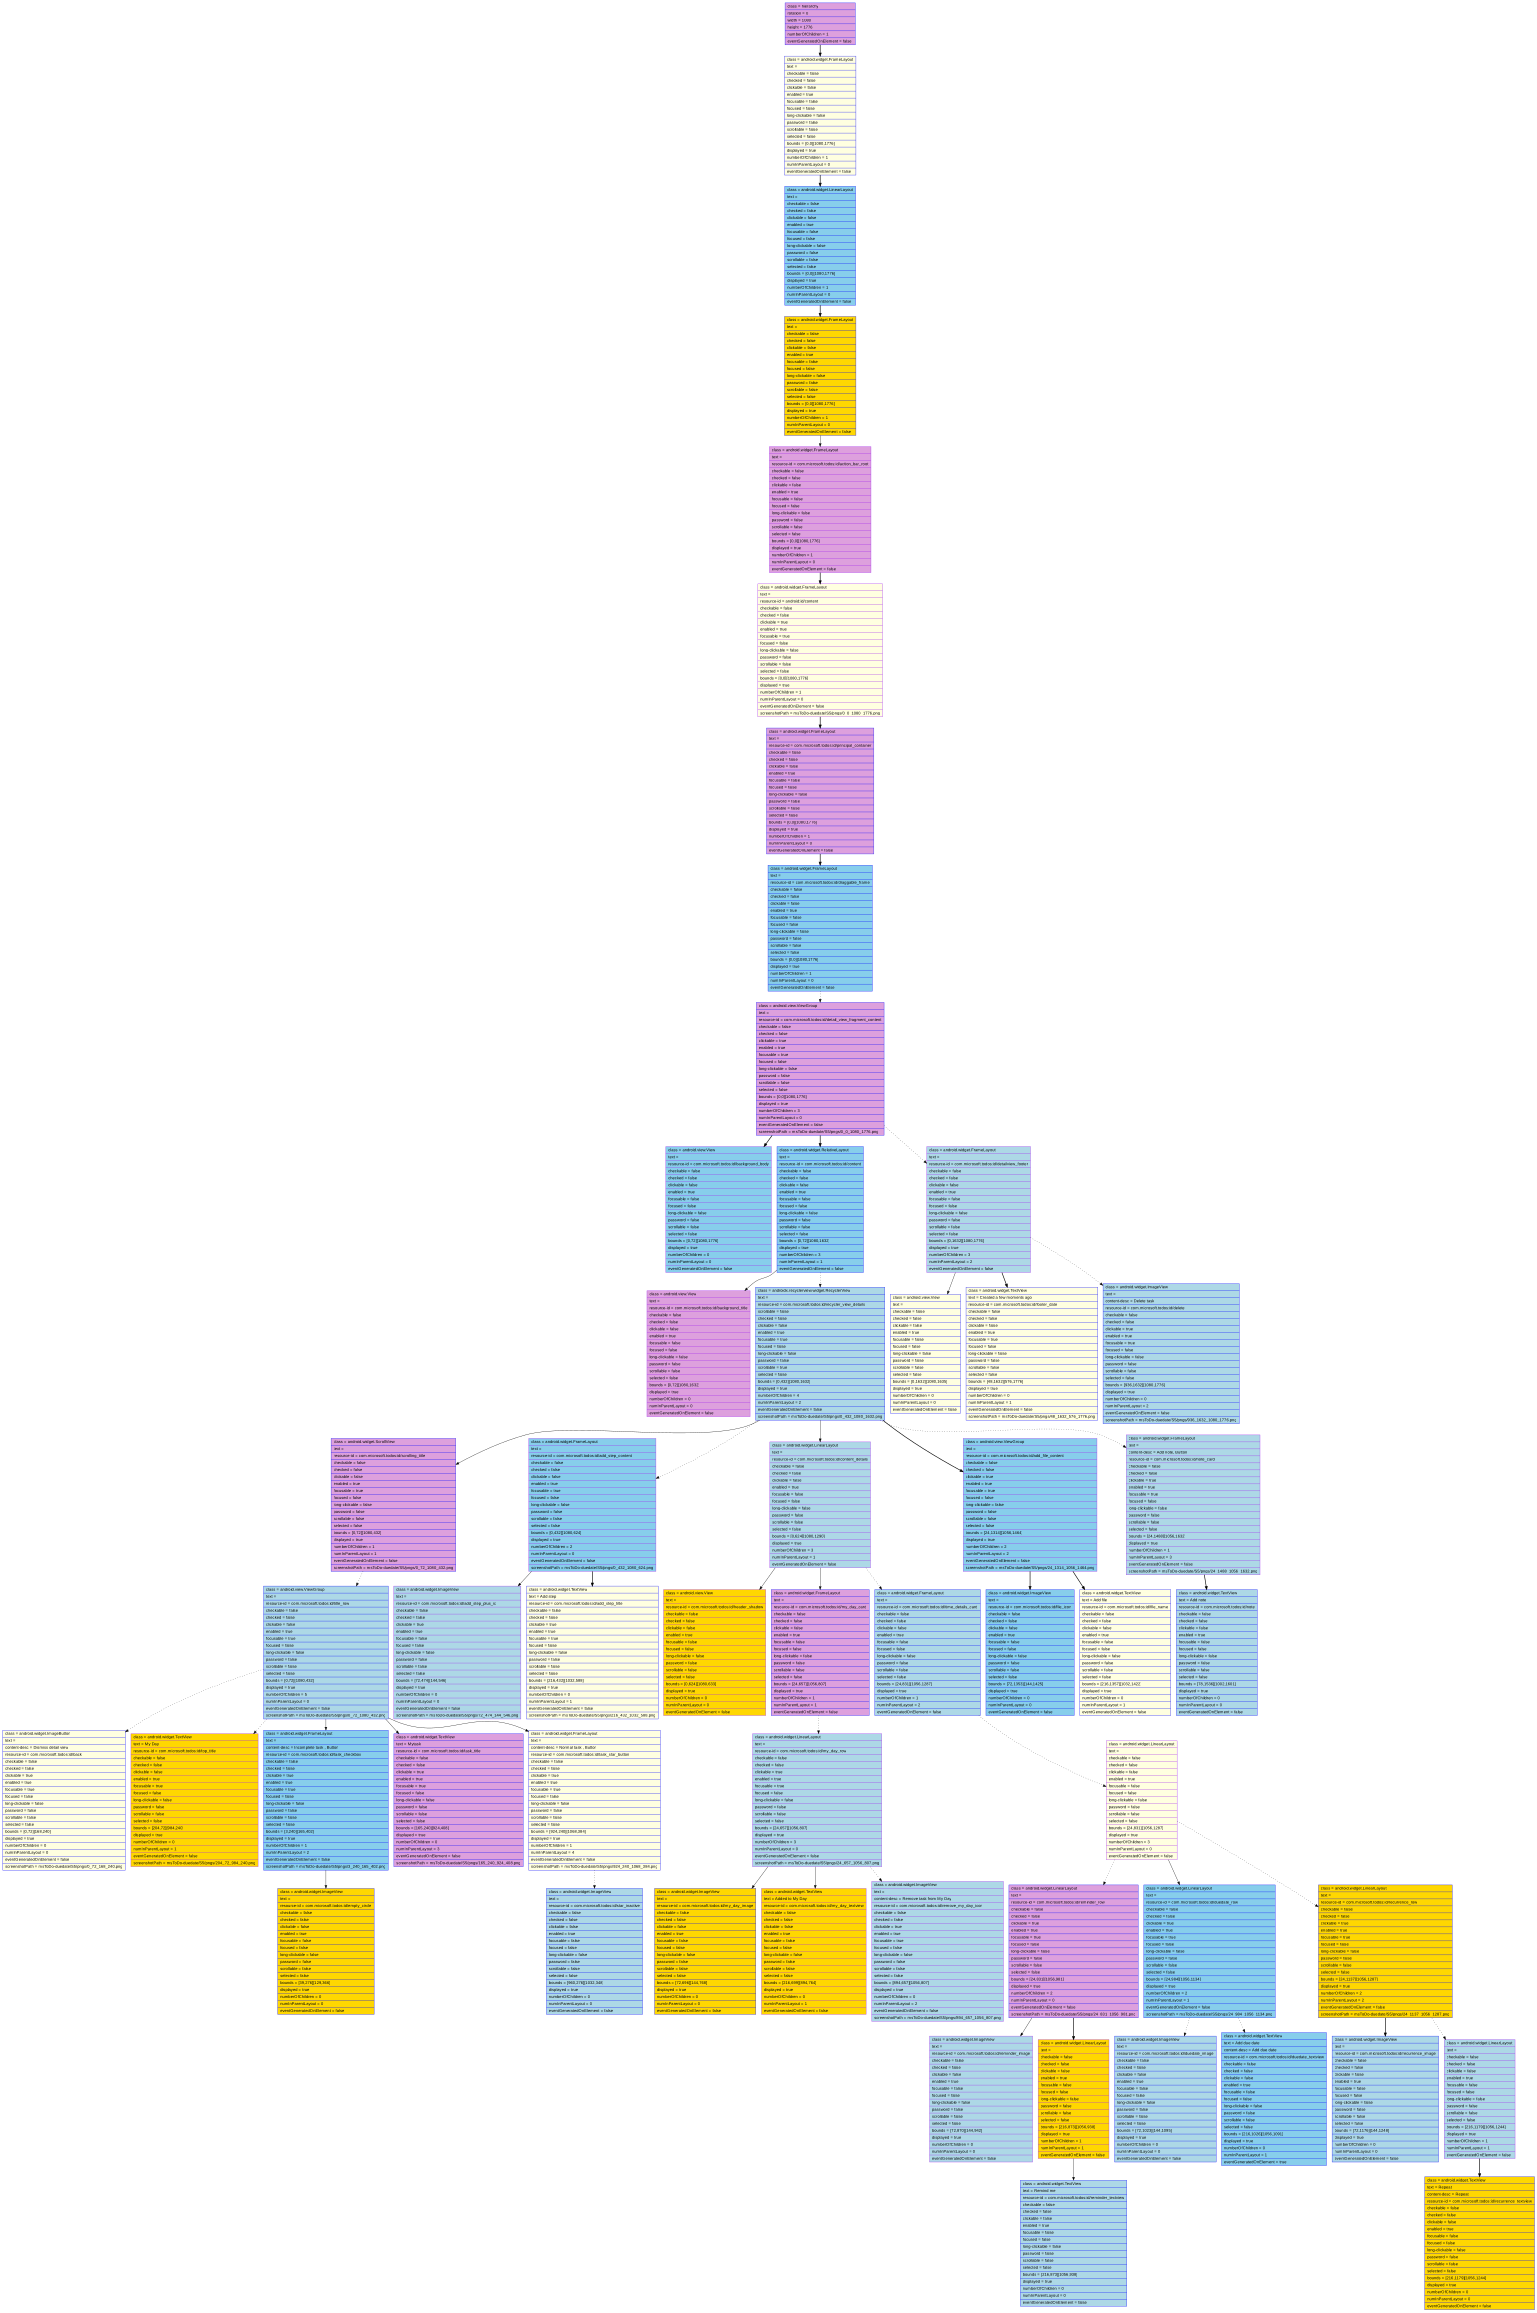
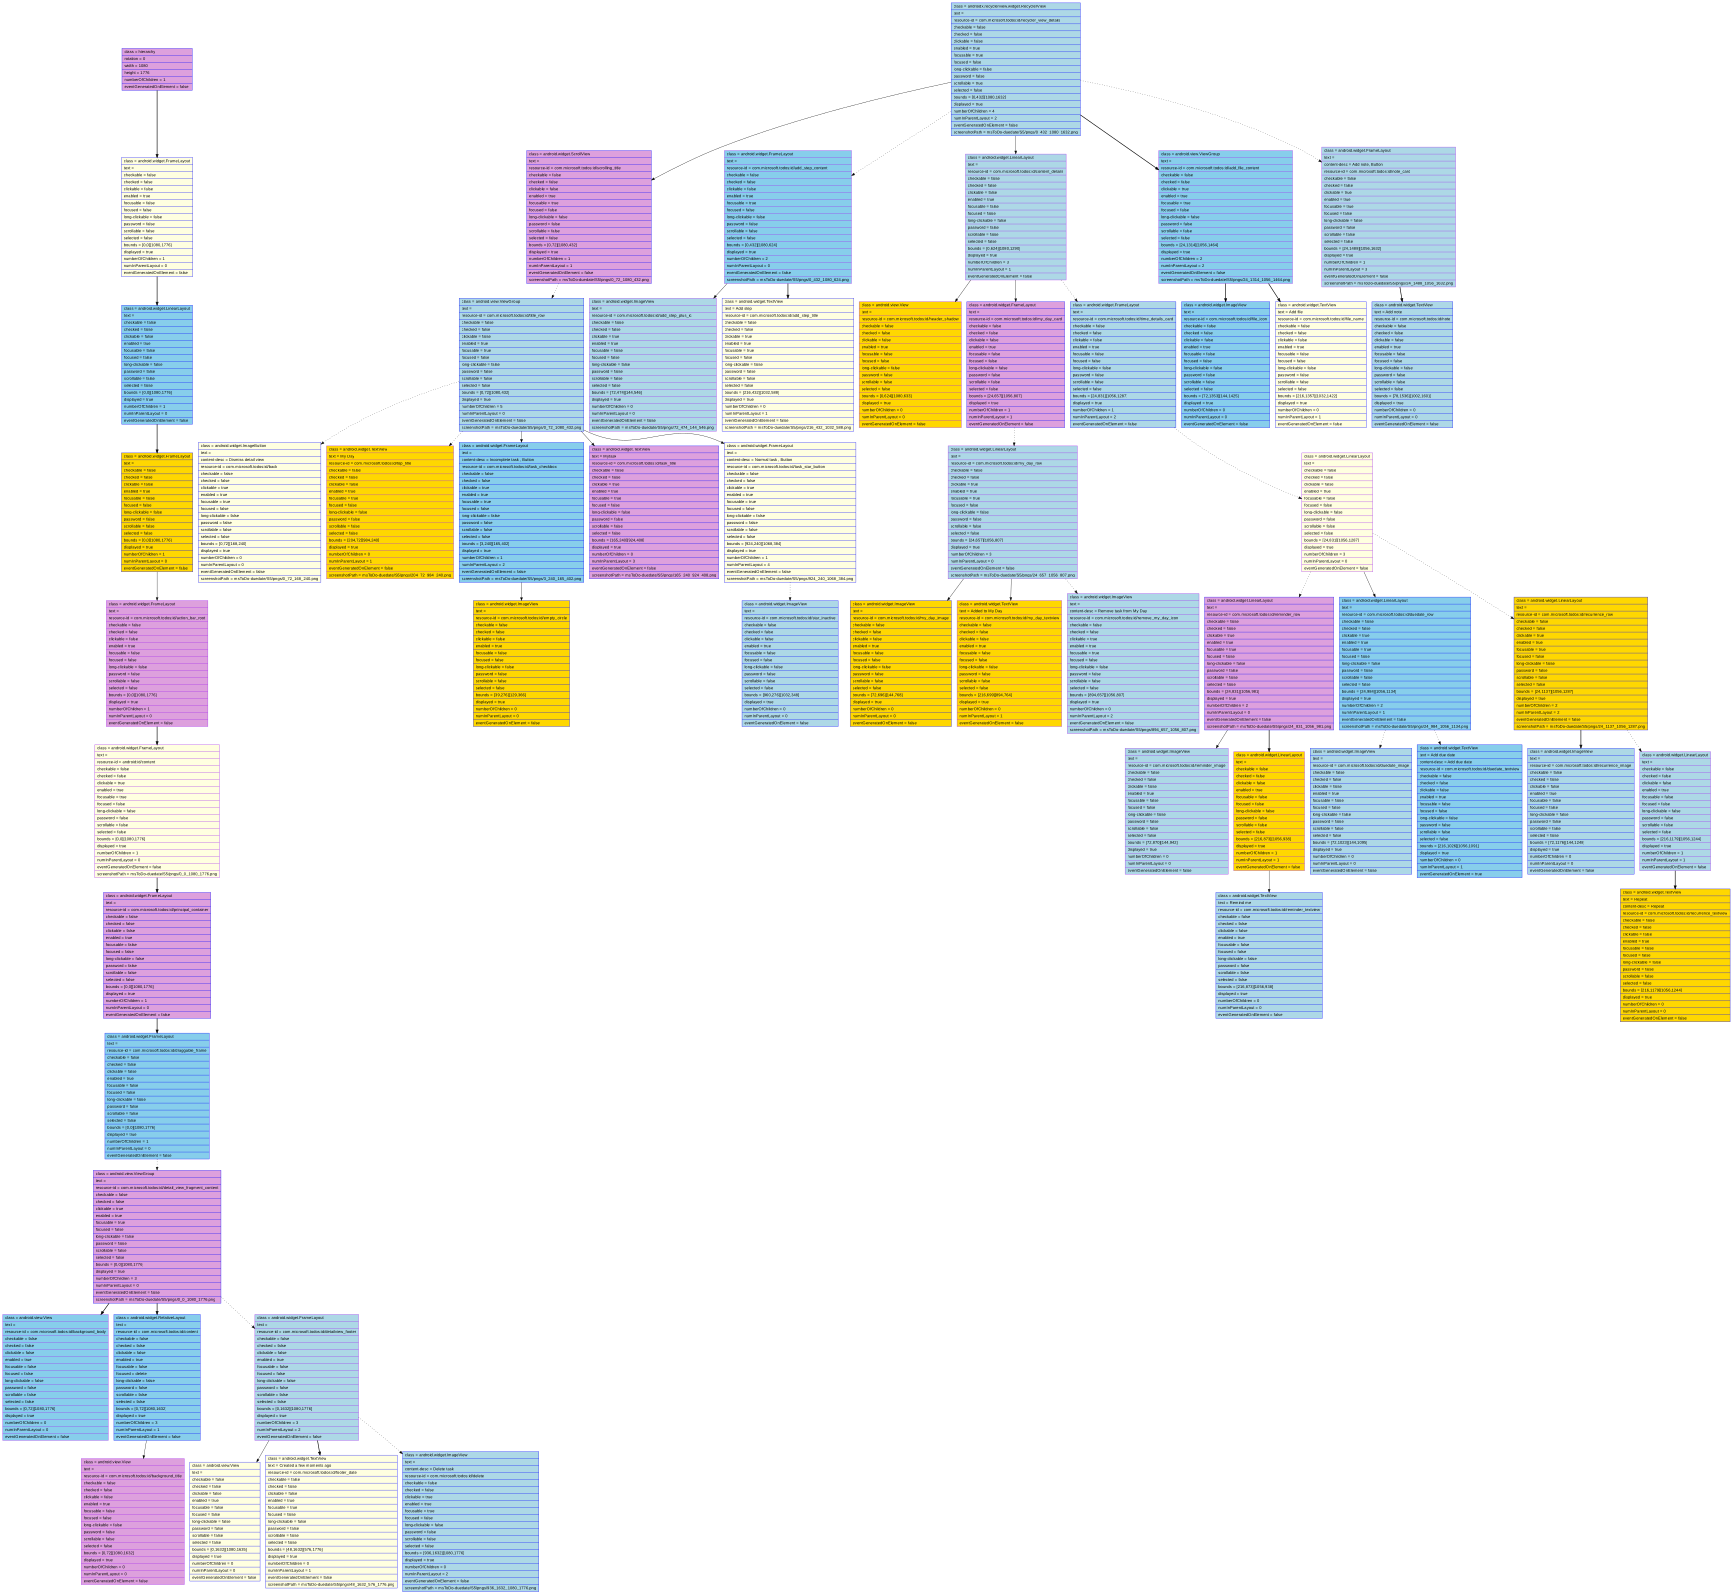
node "class = android.widget.RelativeLayout": text "focused = false" -> "focused = delete"
edge "class = android.widget.RelativeLayout" -> "class = androidx.recyclerview.widget.RecyclerView": removed
node "class = androidx.recyclerview.widget.RecyclerView": text "scrollable = false" -> "checkable = false"
